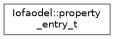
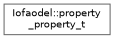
node "Iofaodel::property _entry_t": label "Iofaodel::property _entry_t" -> "Iofaodel::property _property_t"
